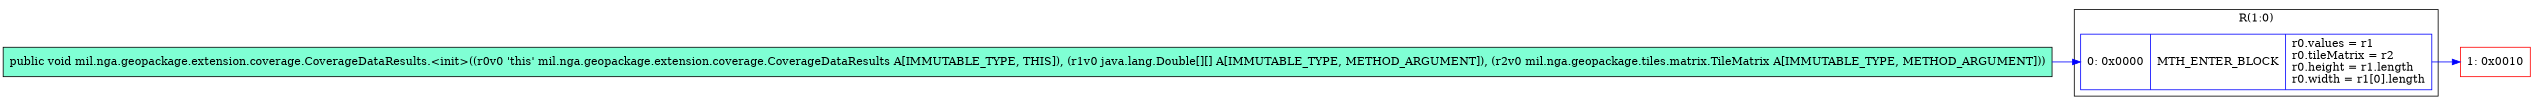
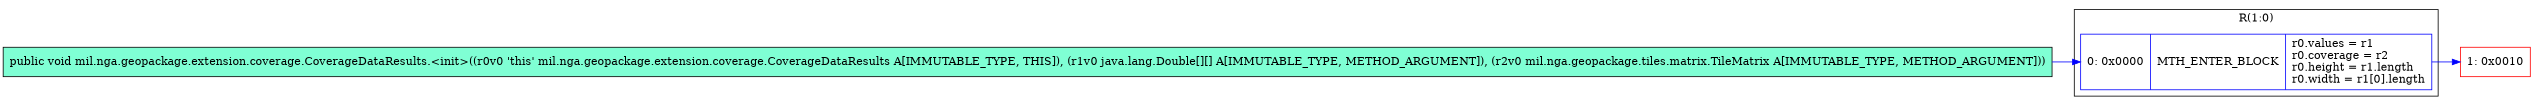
node "0: 0x0000": text "r0.tileMatrix = r2" -> "r0.coverage = r2"
